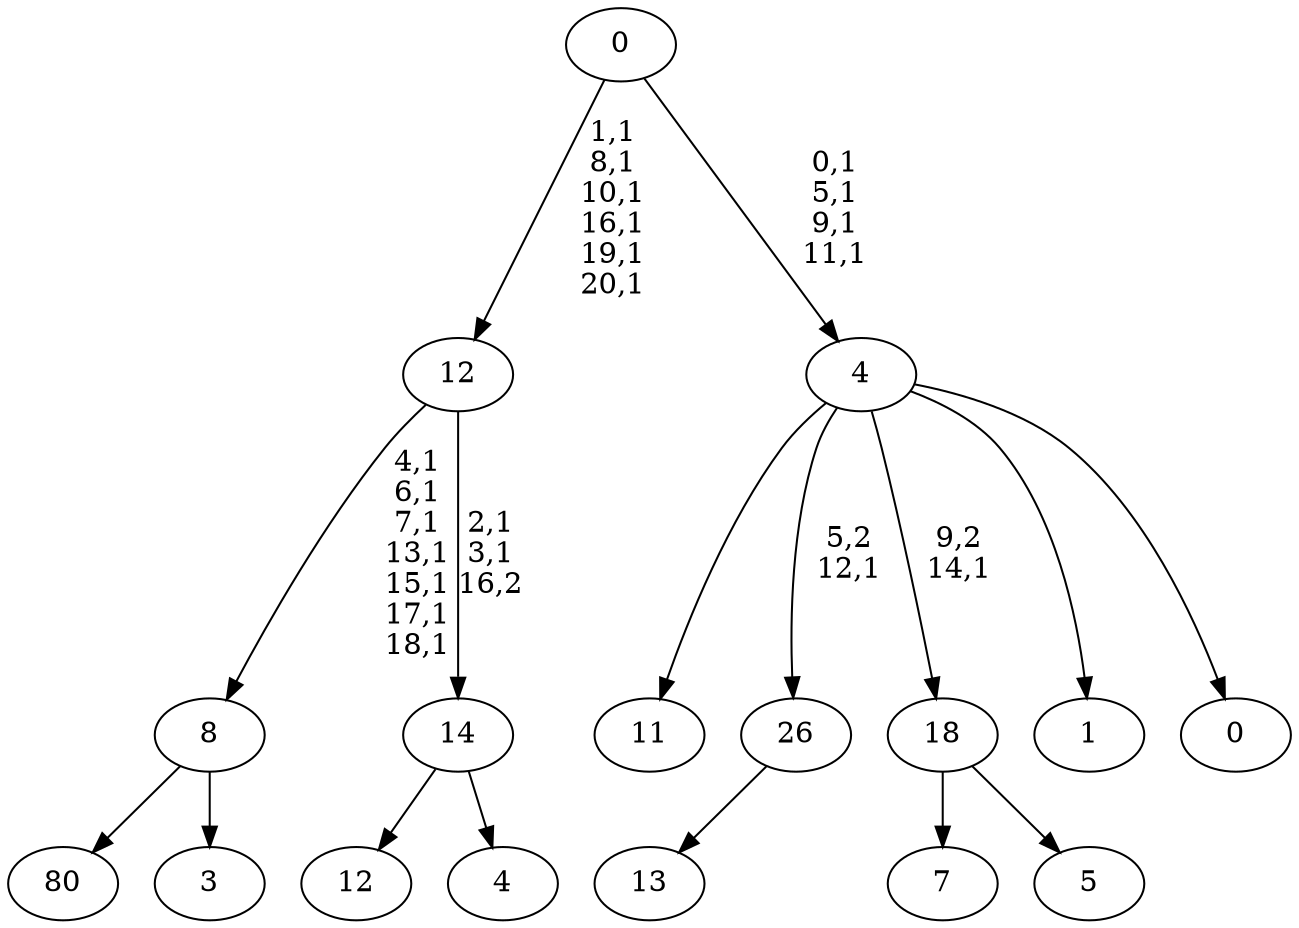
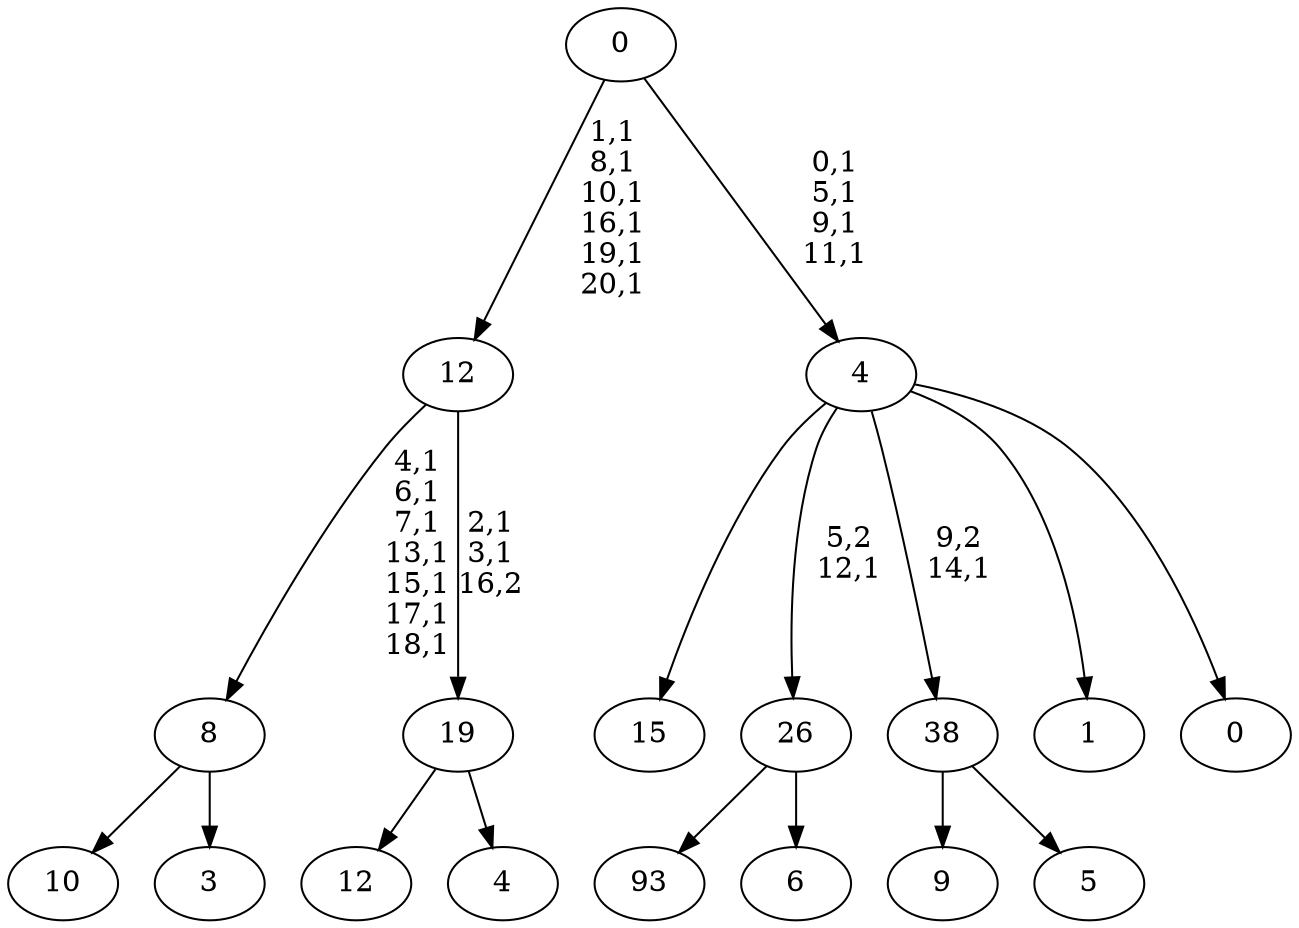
node "14": label "14" -> "19"
node "11": label "11" -> "15"
node "18": label "18" -> "38"
node "80": label "80" -> "10"
node "13": label "13" -> "93"
node "6": added
node "7": label "7" -> "9"
